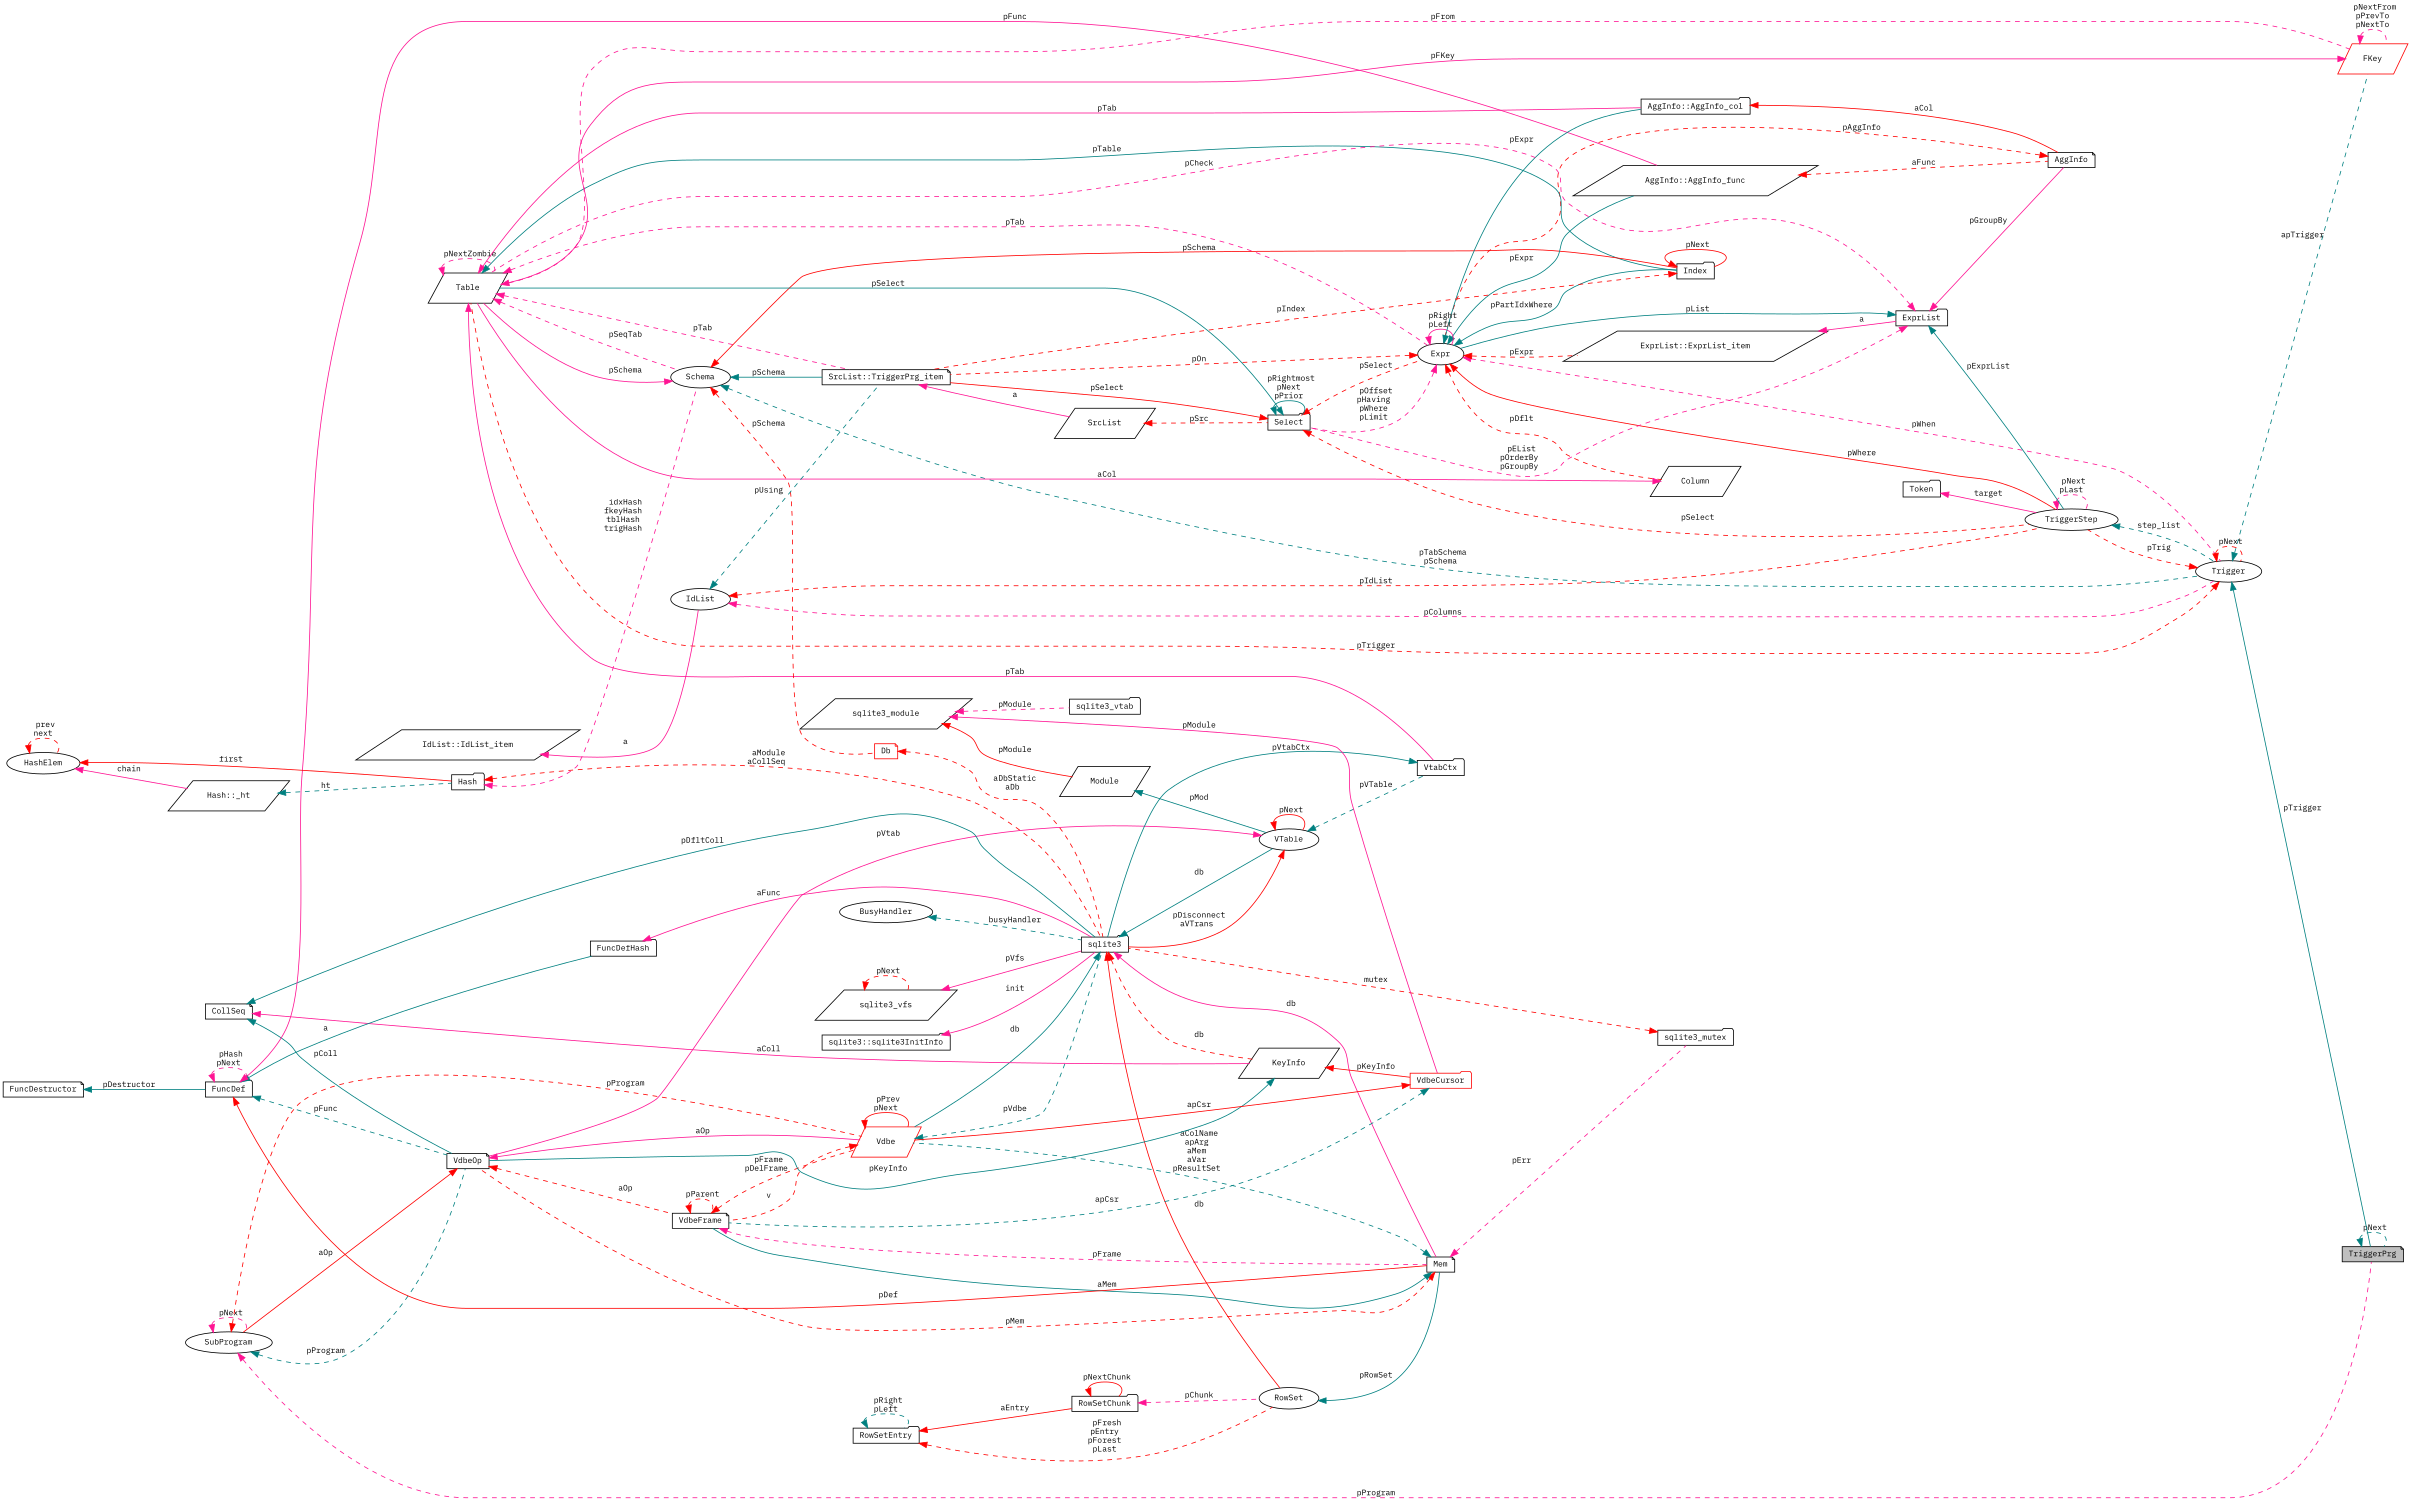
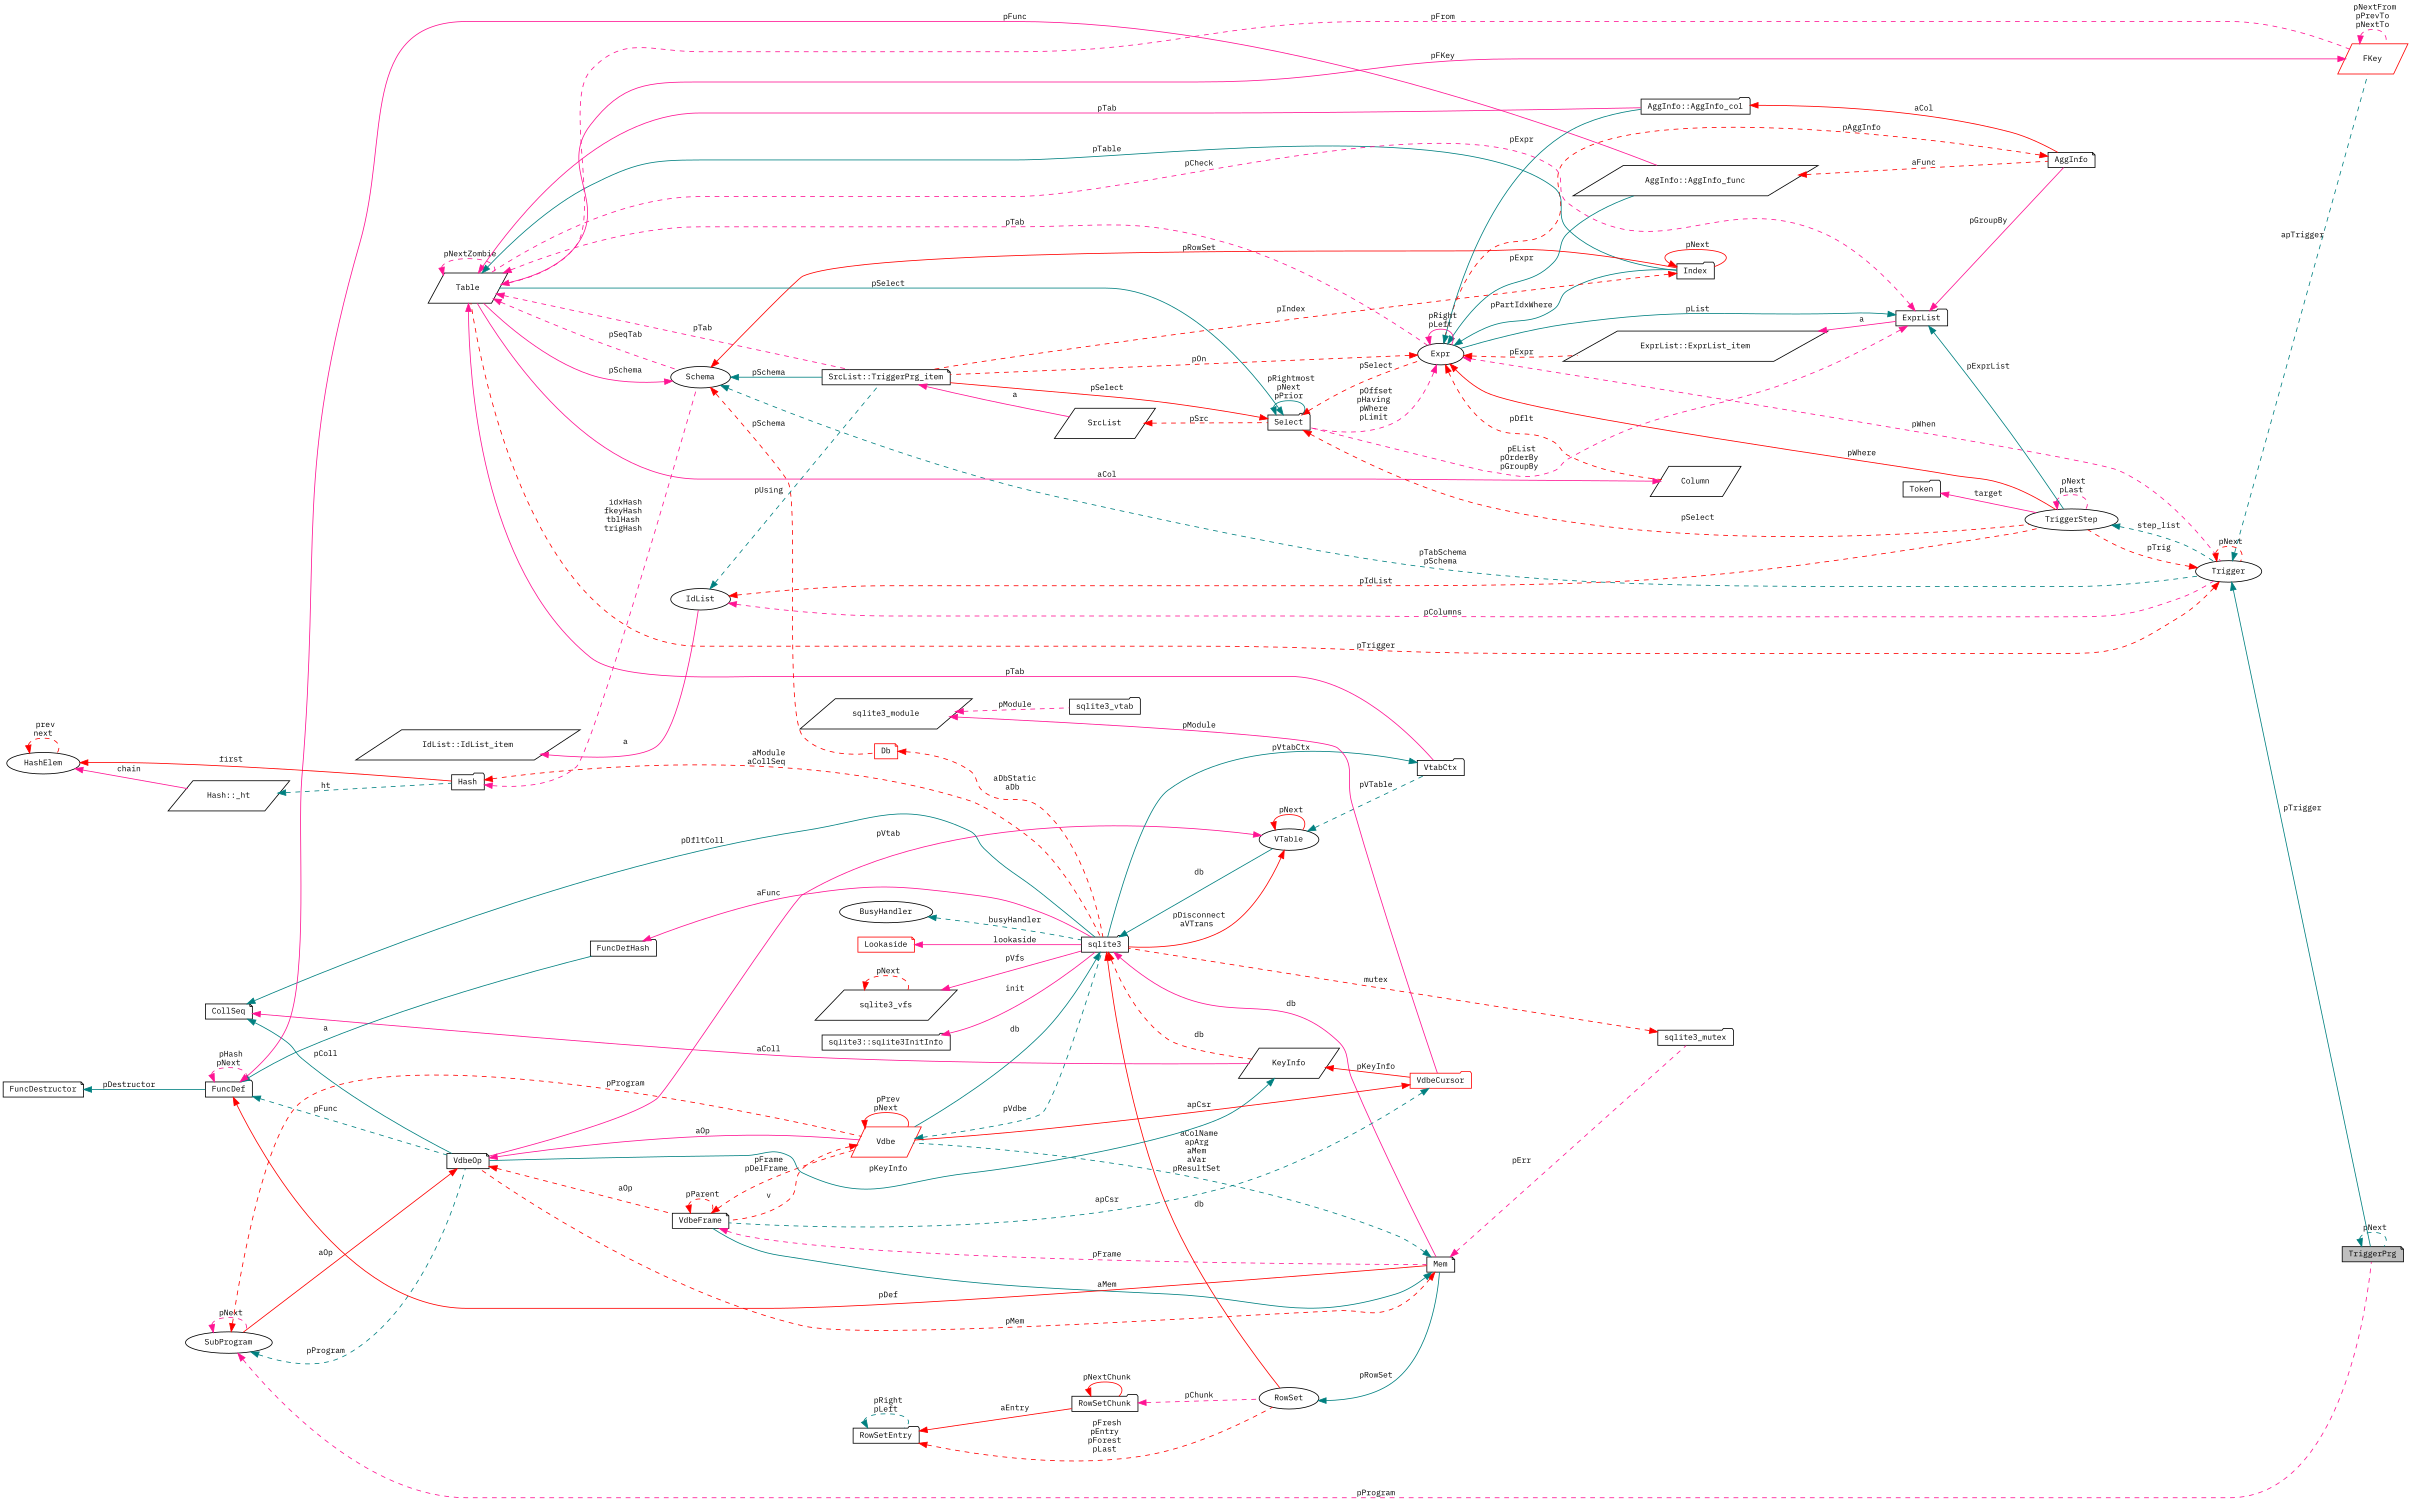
edge "Index" -> "Schema": label " pSchema" -> " pRowSet"
node "Module": removed
node "Lookaside": added
